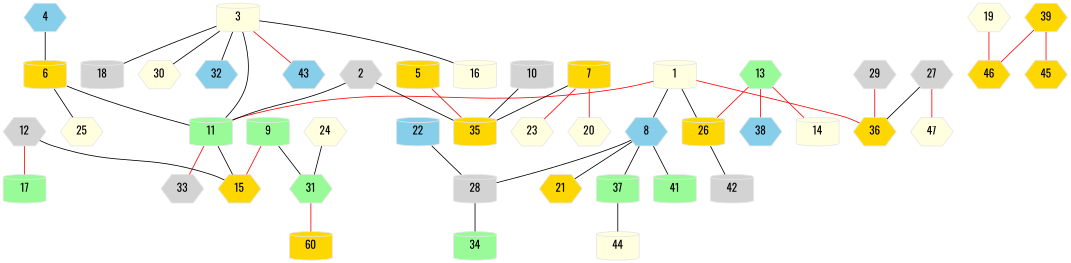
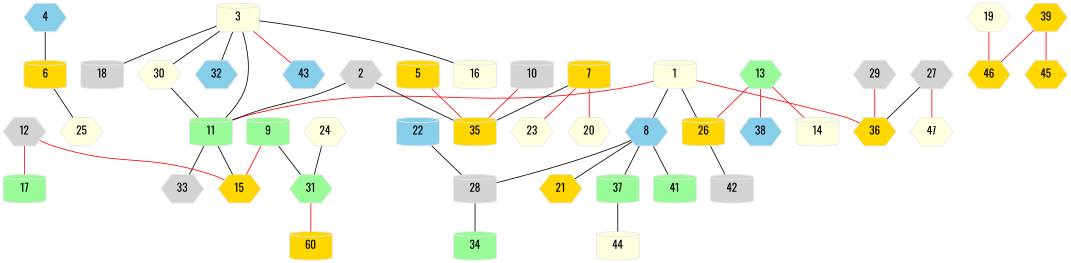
edge "10" -- "35": color black -> red
edge "6" -- "11": now "30" -- "11"
edge "12" -- "15": color black -> red
edge "11" -- "33": color red -> black
